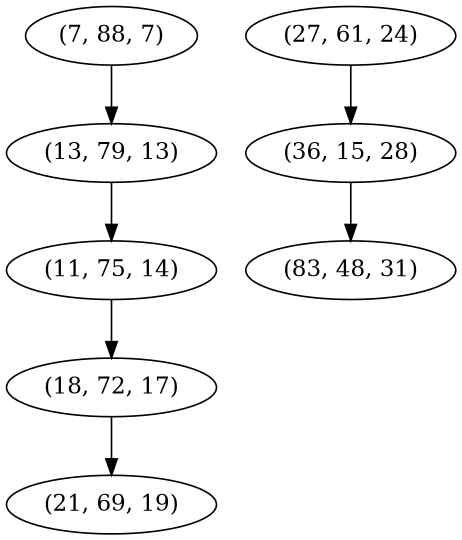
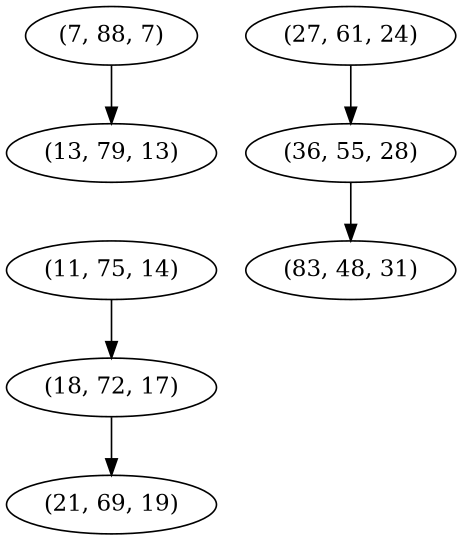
node "(36, 15, 28)": label "(36, 15, 28)" -> "(36, 55, 28)"
edge "(13, 79, 13)" -> "(11, 75, 14)": removed
